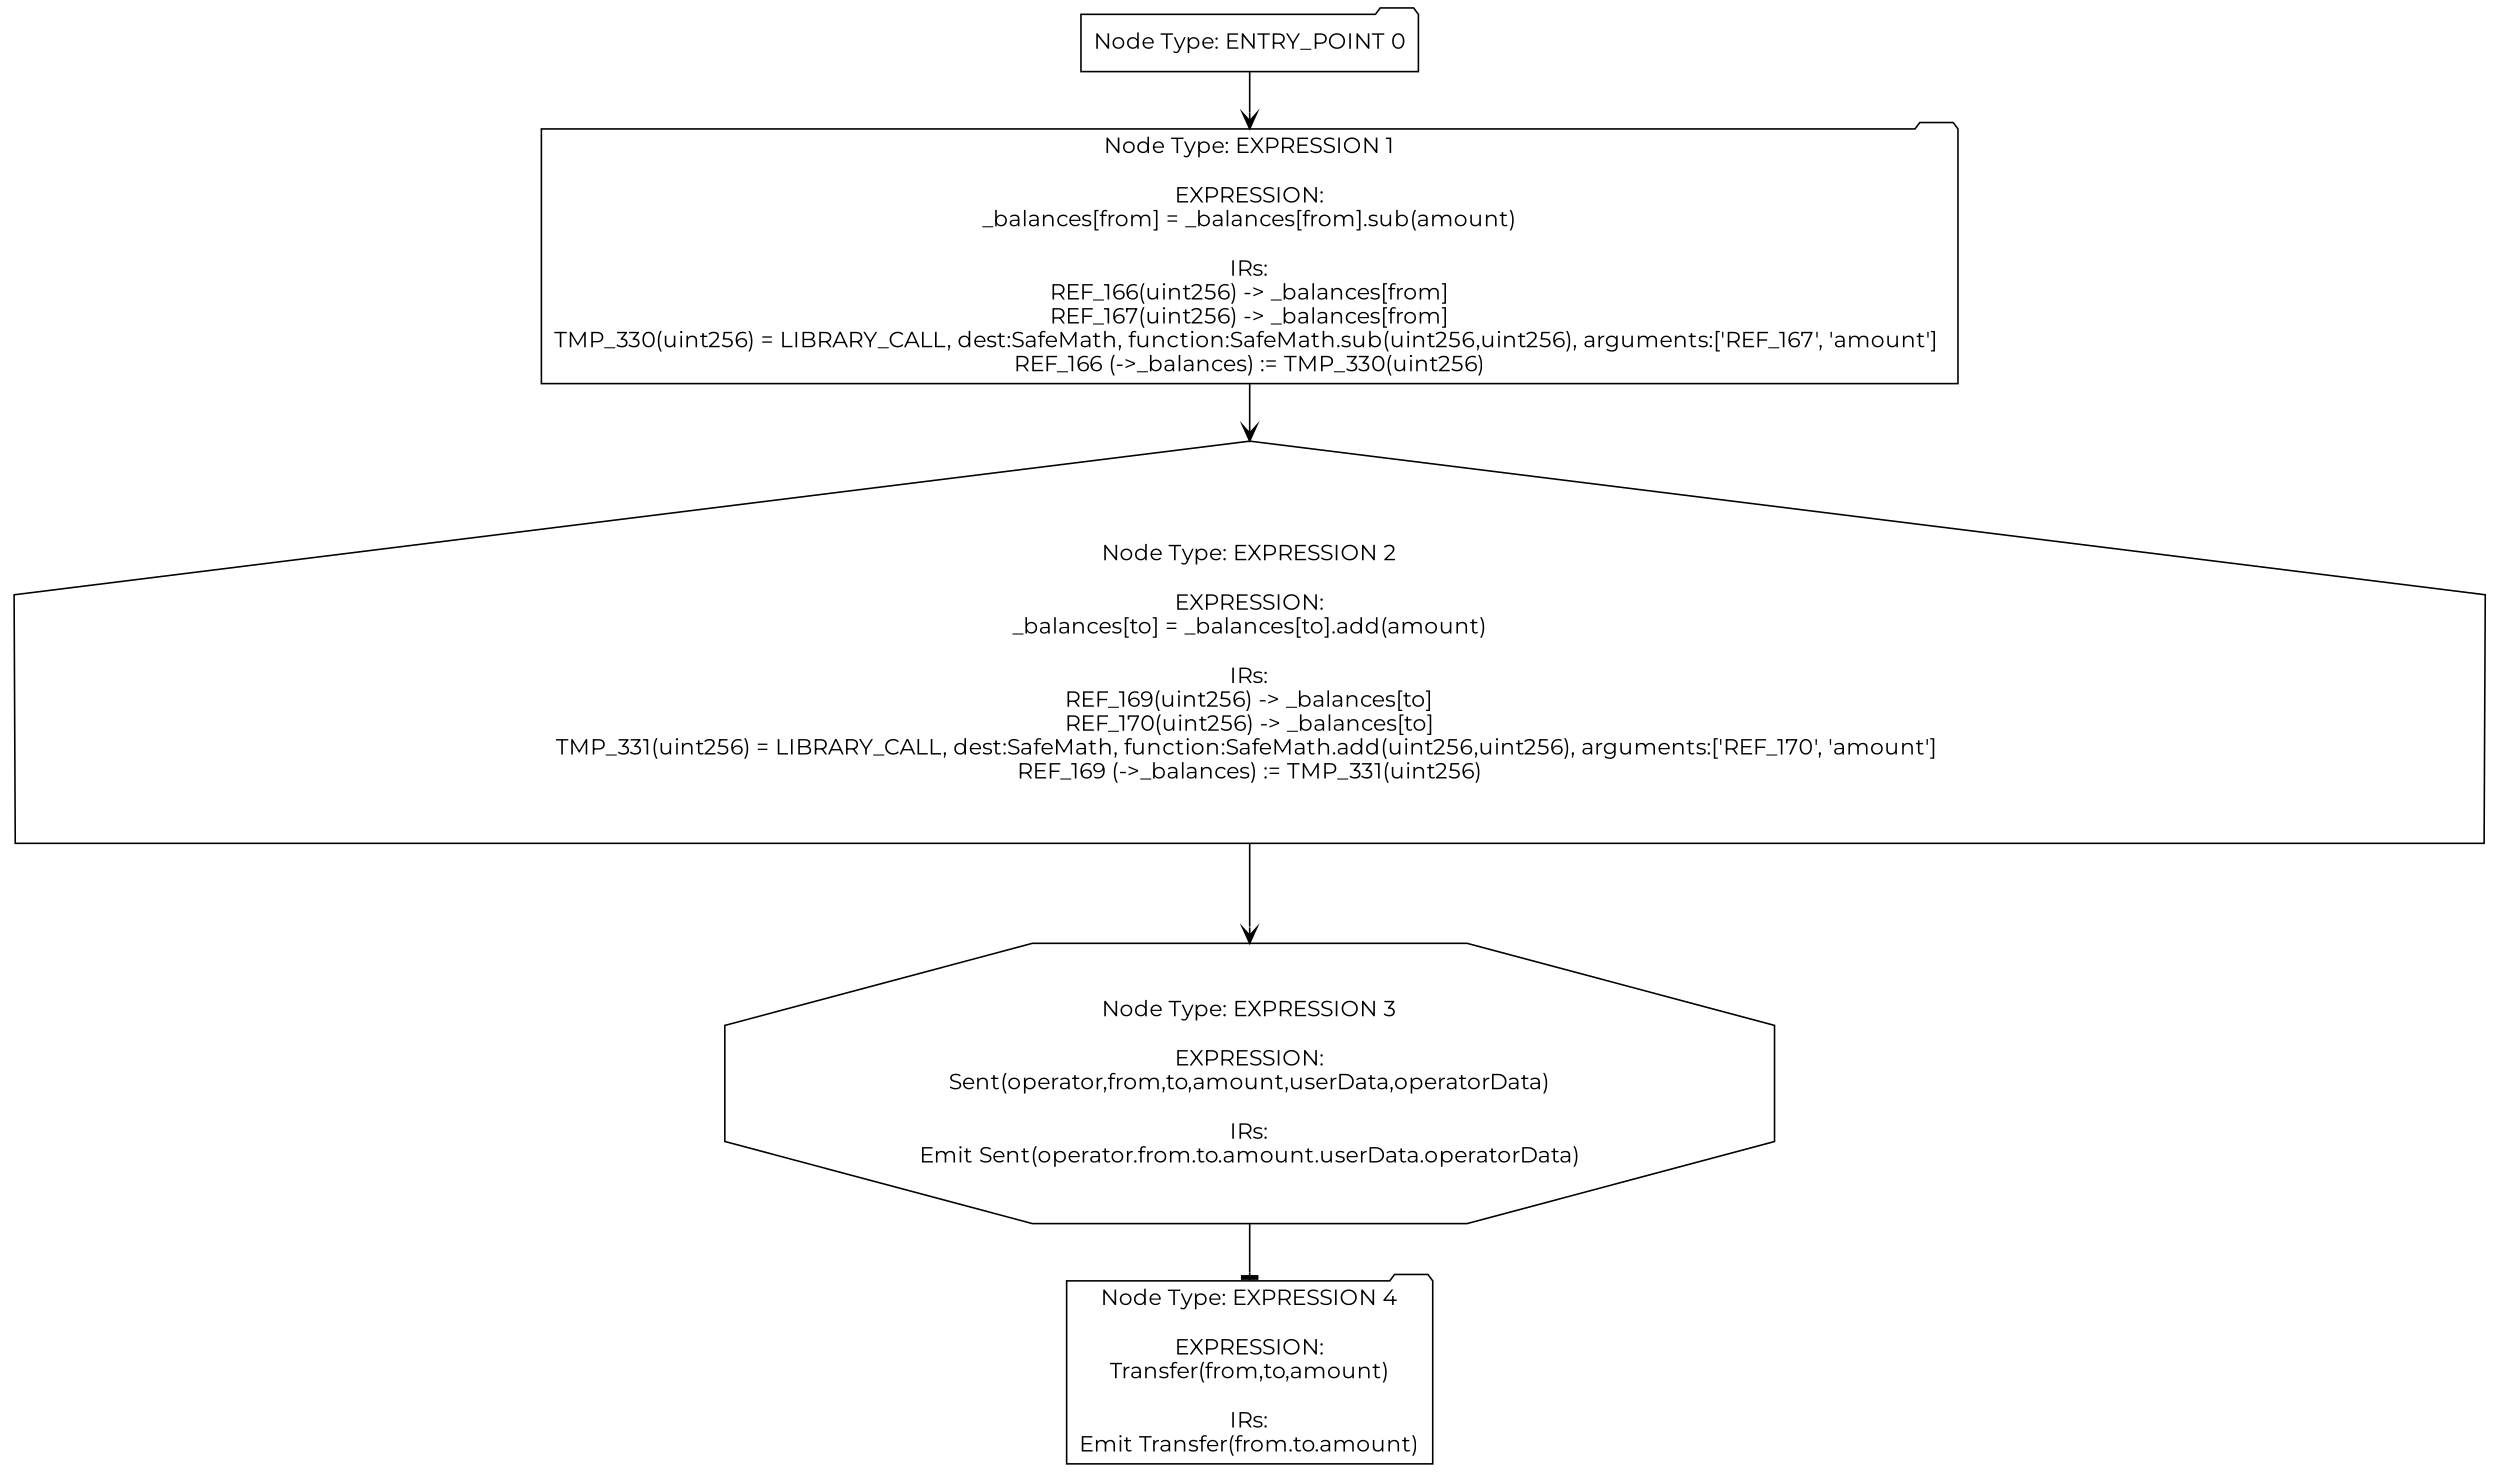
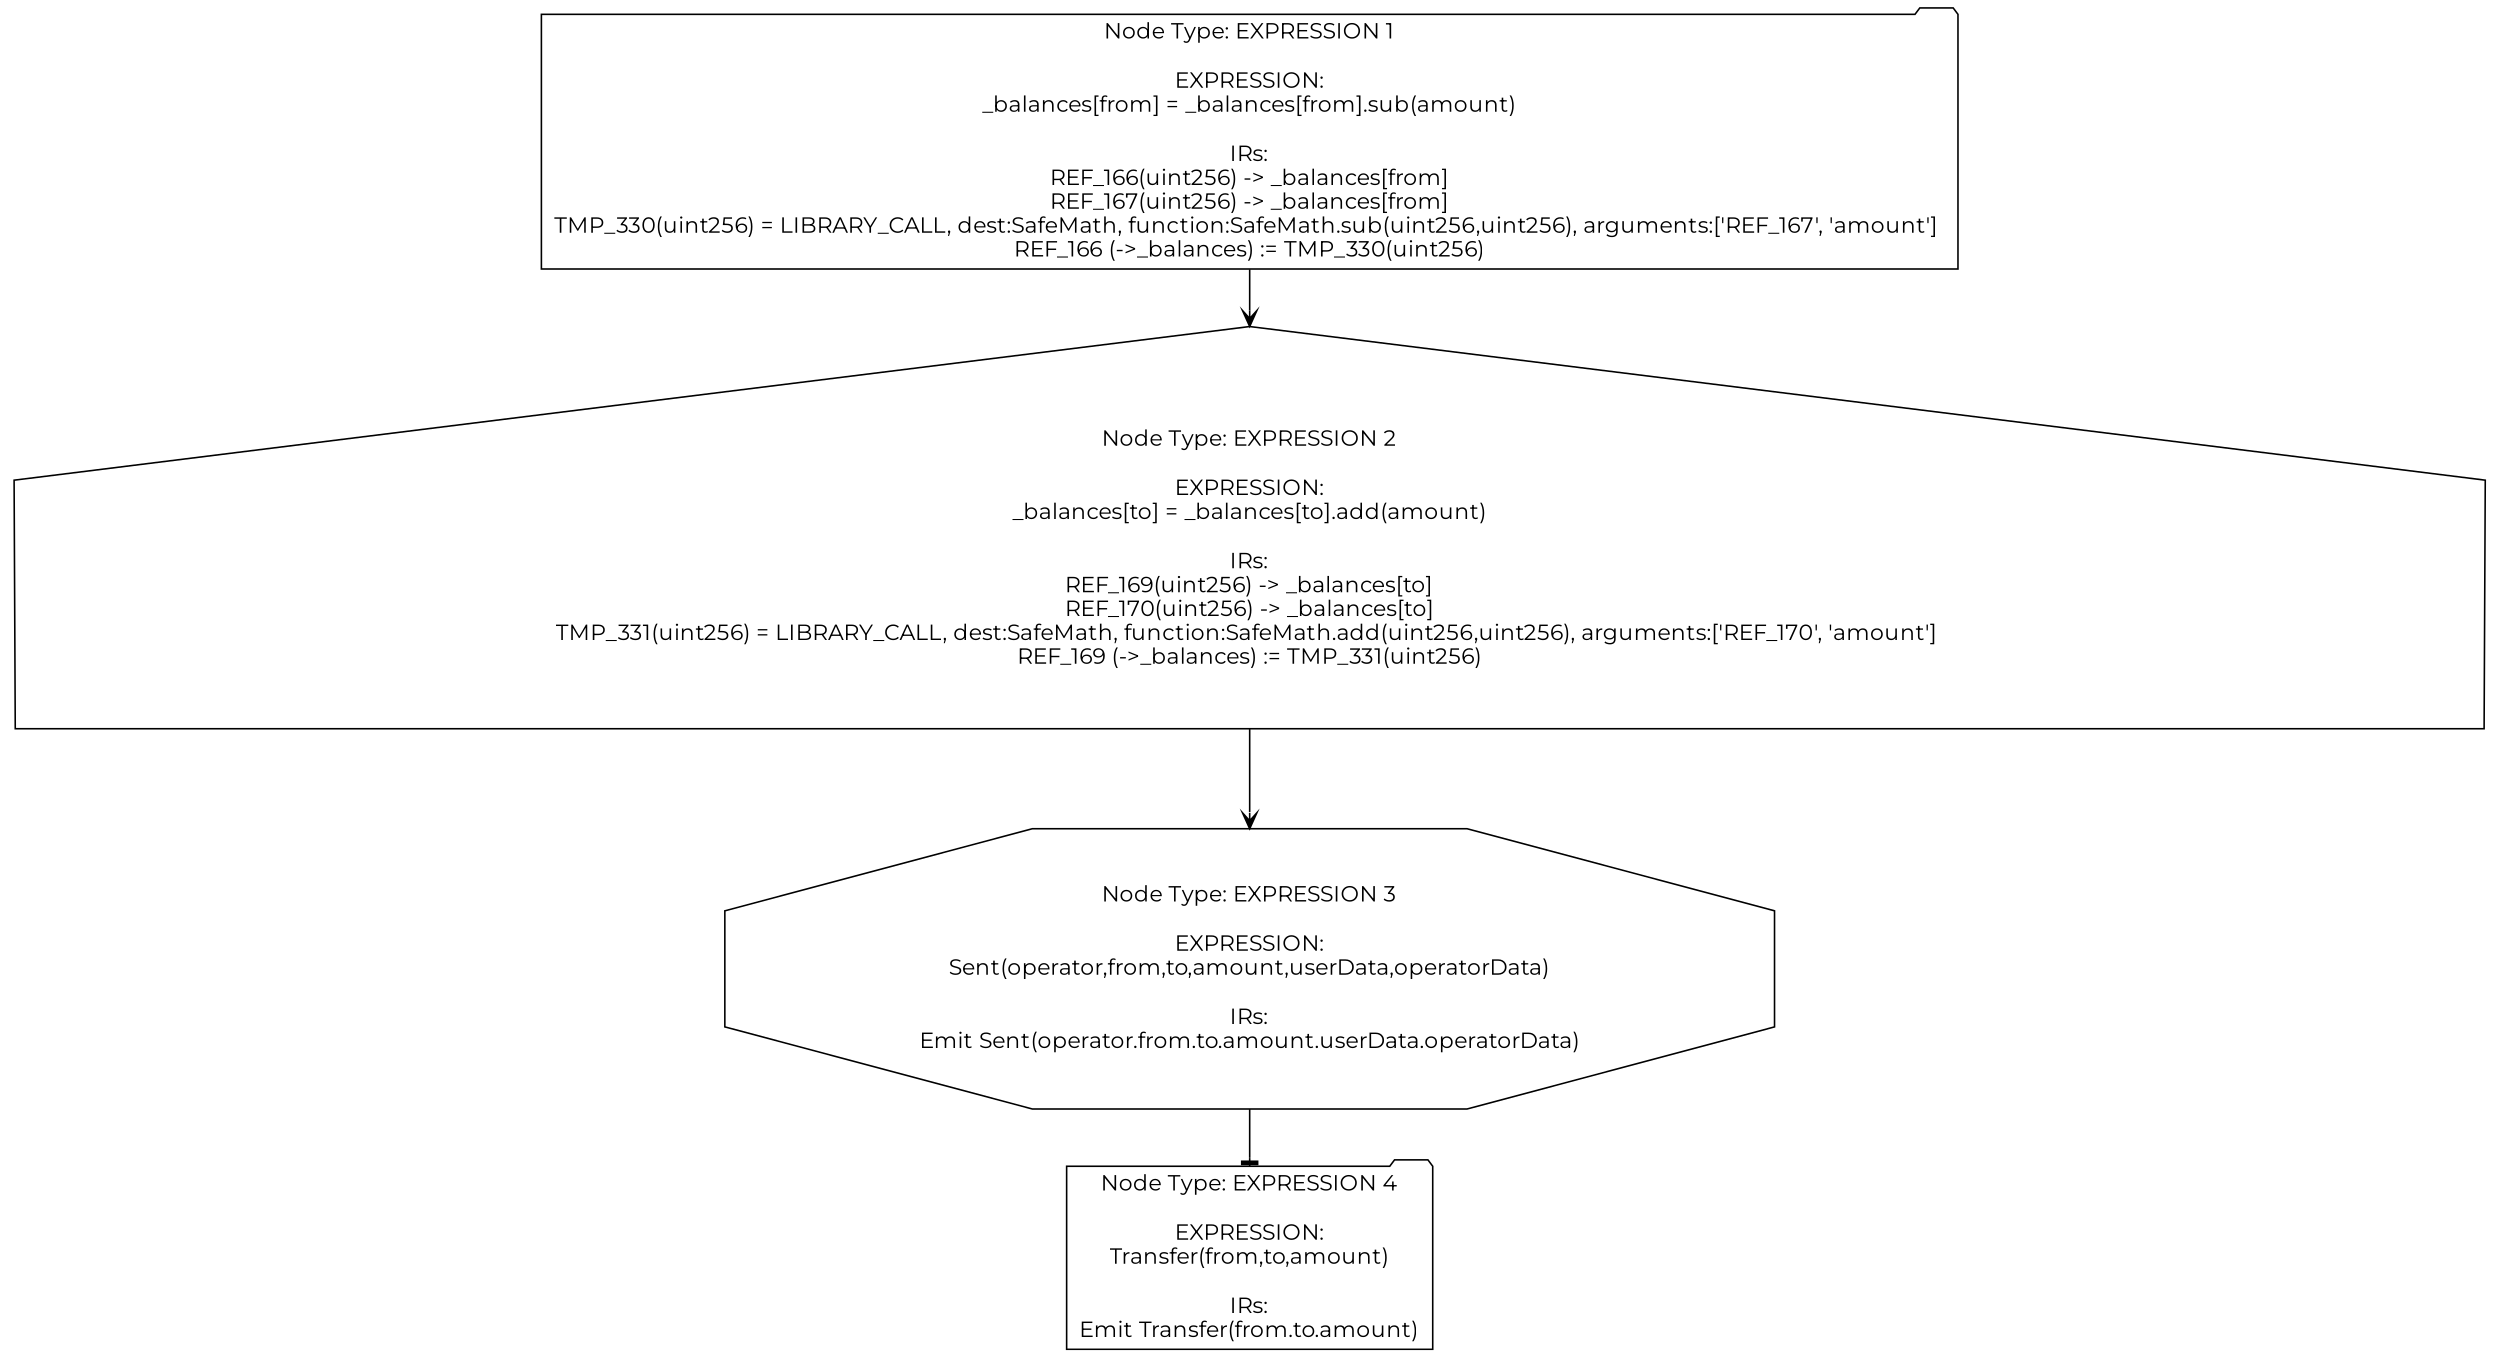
node "Node Type: ENTRY_POINT 0": removed
